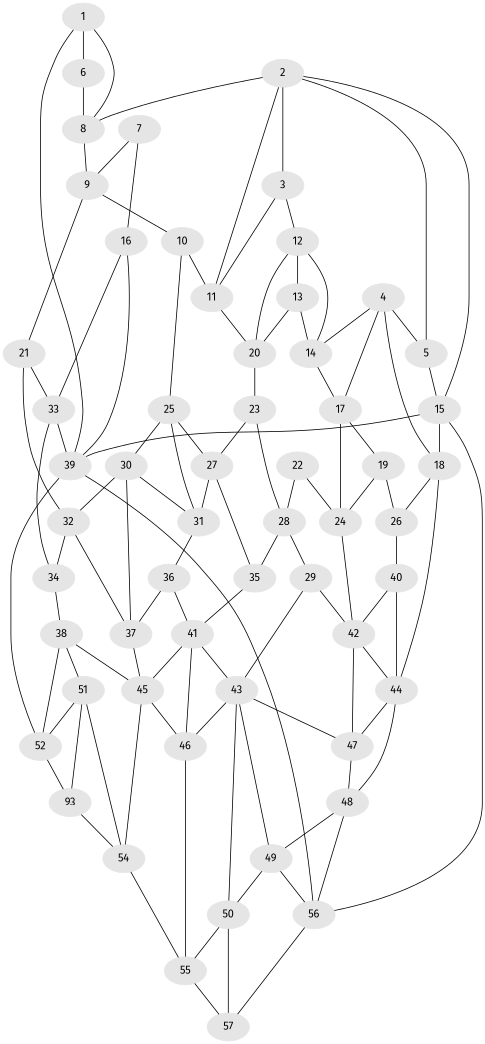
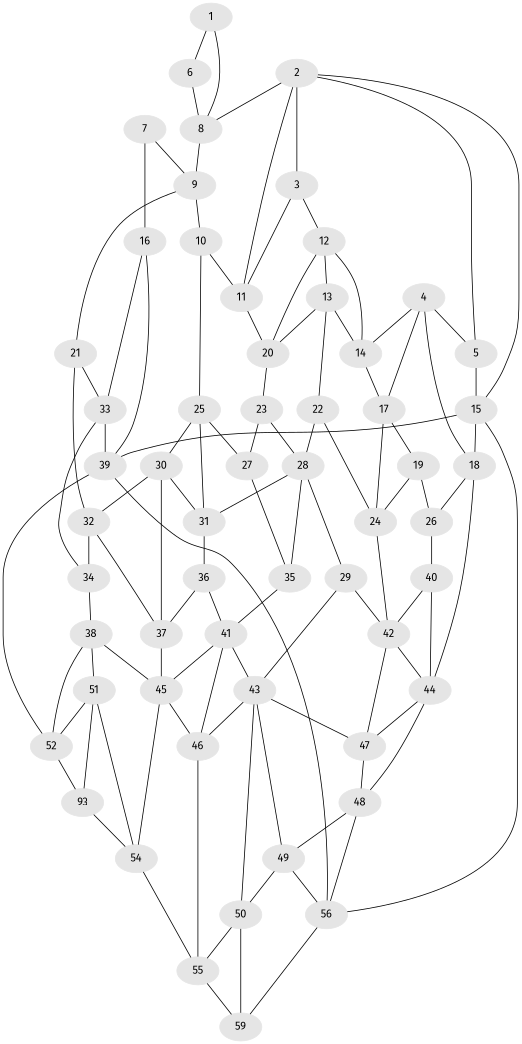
edge "1" -- "39": removed
edge "13" -- "22": added
edge "27" -- "31": now "28" -- "31"
node "57": label "57" -> "59"
